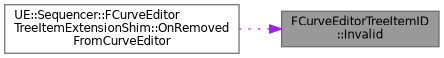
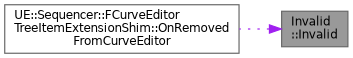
node "FCurveEditorTreeItemID ::Invalid": label "FCurveEditorTreeItemID ::Invalid" -> "Invalid ::Invalid"
